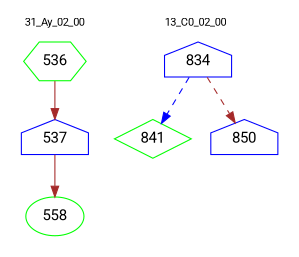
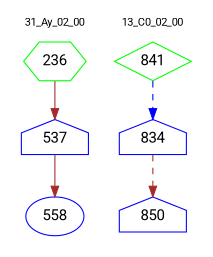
node "536": label "536" -> "236"
edge "834" -> "841": reversed
node "558": color green -> blue
